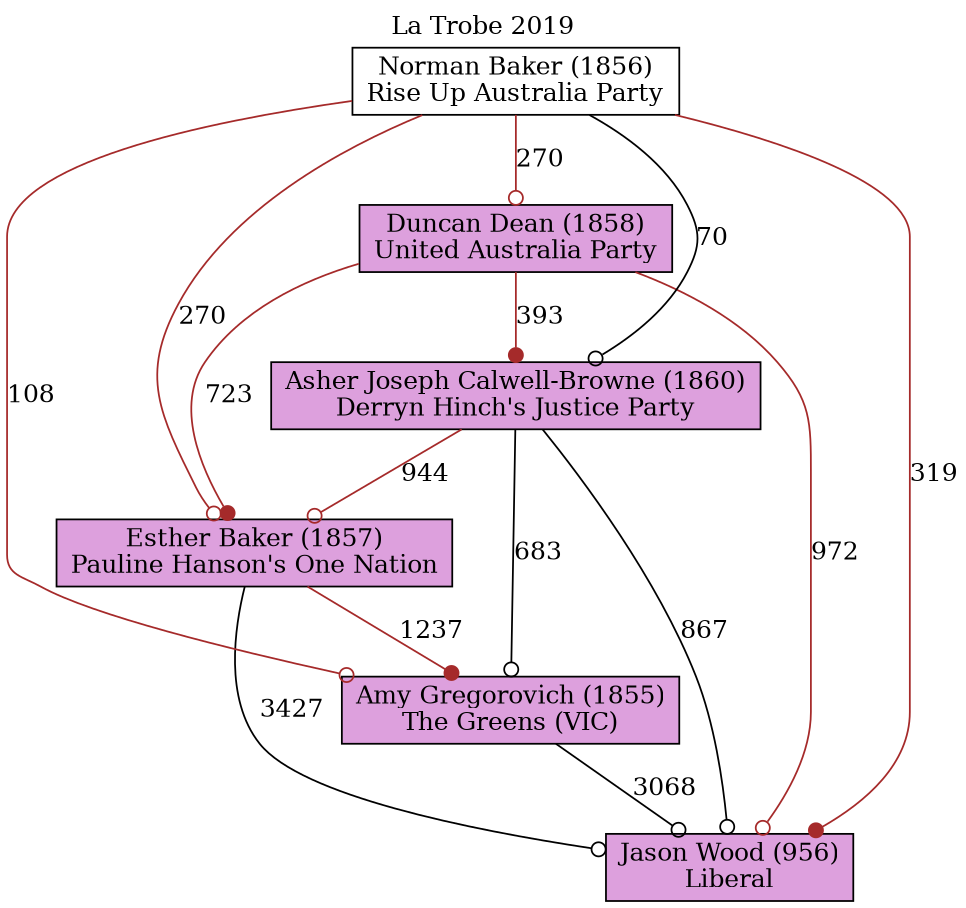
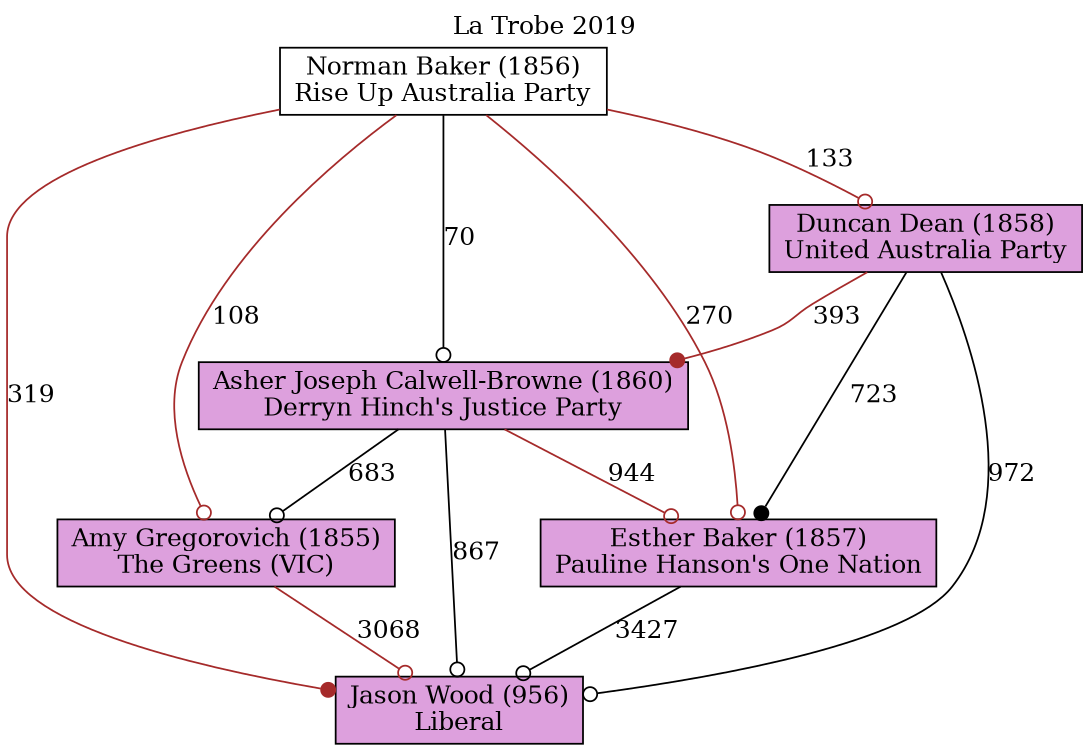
edge "Norman Baker (1856) Rise Up Australia Party" -> "Duncan Dean (1858) United Australia Party": label "270" -> "133"
edge "Duncan Dean (1858) United Australia Party" -> "Esther Baker (1857) Pauline Hanson's One Nation": color brown -> black
edge "Duncan Dean (1858) United Australia Party" -> "Jason Wood (956) Liberal": color brown -> black
edge "Esther Baker (1857) Pauline Hanson's One Nation" -> "Amy Gregorovich (1855) The Greens (VIC)": removed, label "1237"
edge "Amy Gregorovich (1855) The Greens (VIC)" -> "Jason Wood (956) Liberal": color black -> brown
